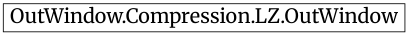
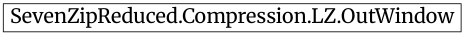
node "OutWindow.Compression.LZ.OutWindow": label "OutWindow.Compression.LZ.OutWindow" -> "SevenZipReduced.Compression.LZ.OutWindow"
